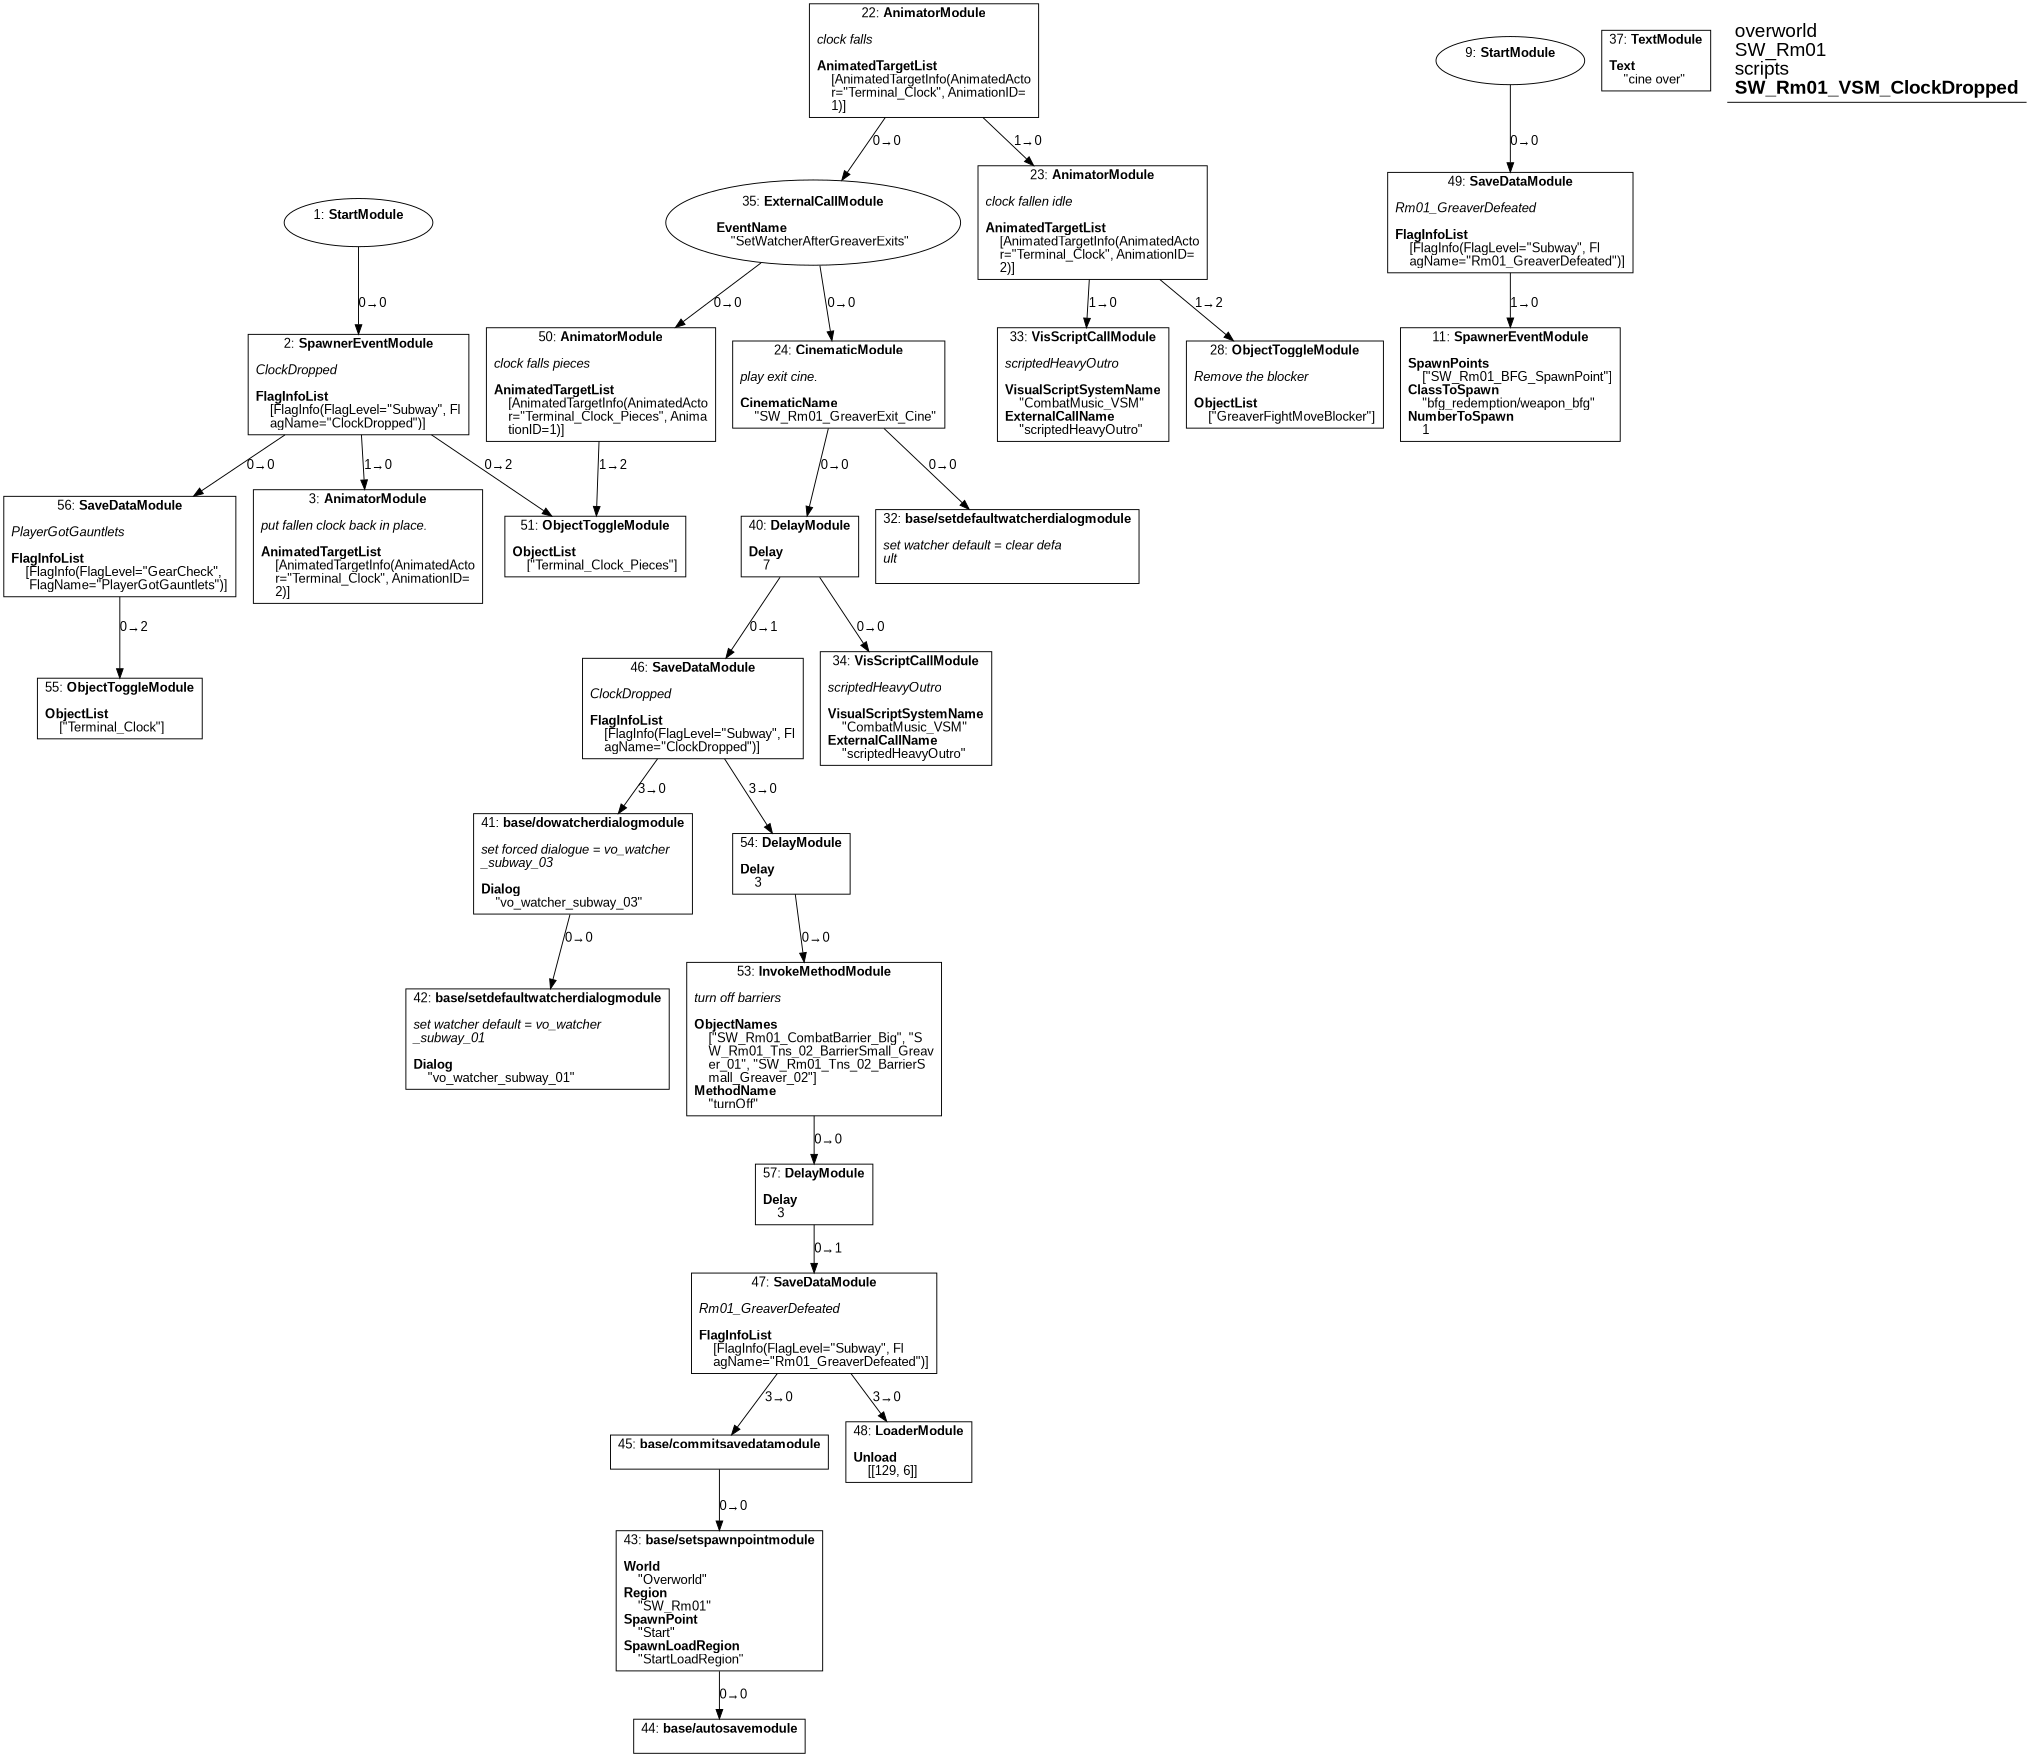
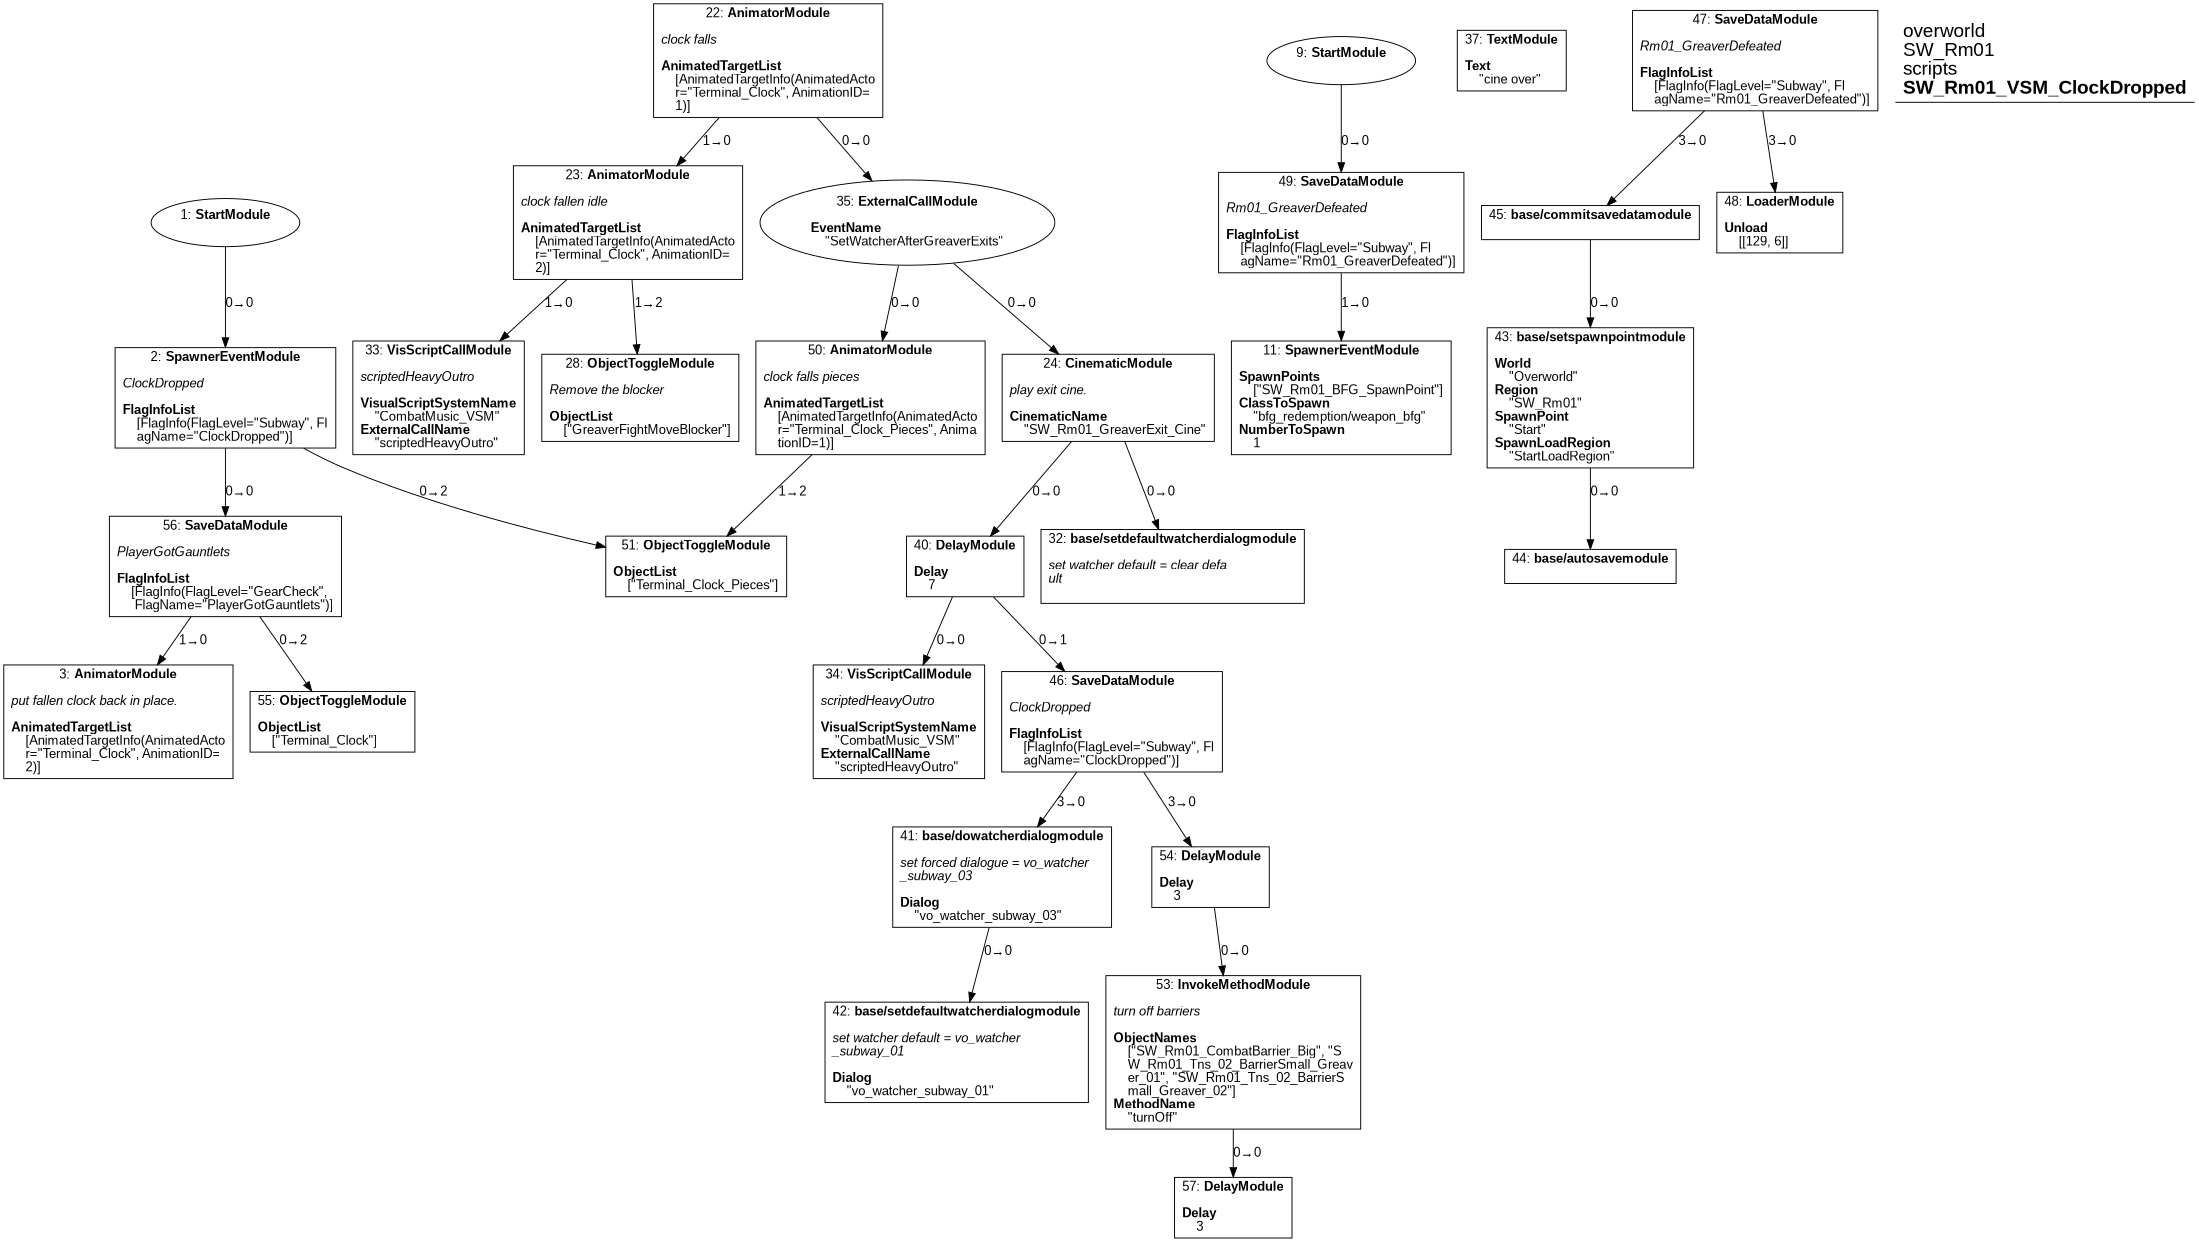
edge "2:" -> "3:": now "56:" -> "3:"
edge "57:" -> "47:": removed, label "0→1"
